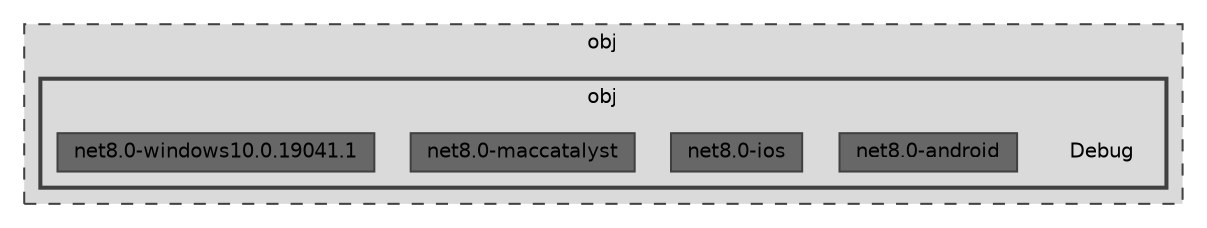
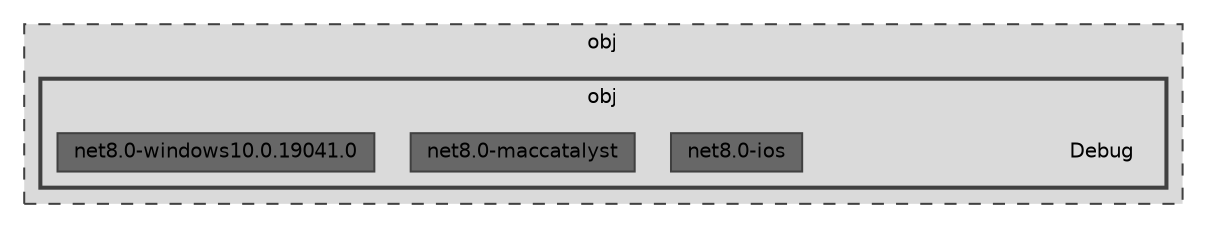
node "net8.0-windows10.0.19041.1": label "net8.0-windows10.0.19041.1" -> "net8.0-windows10.0.19041.0"
node "net8.0-android": removed
